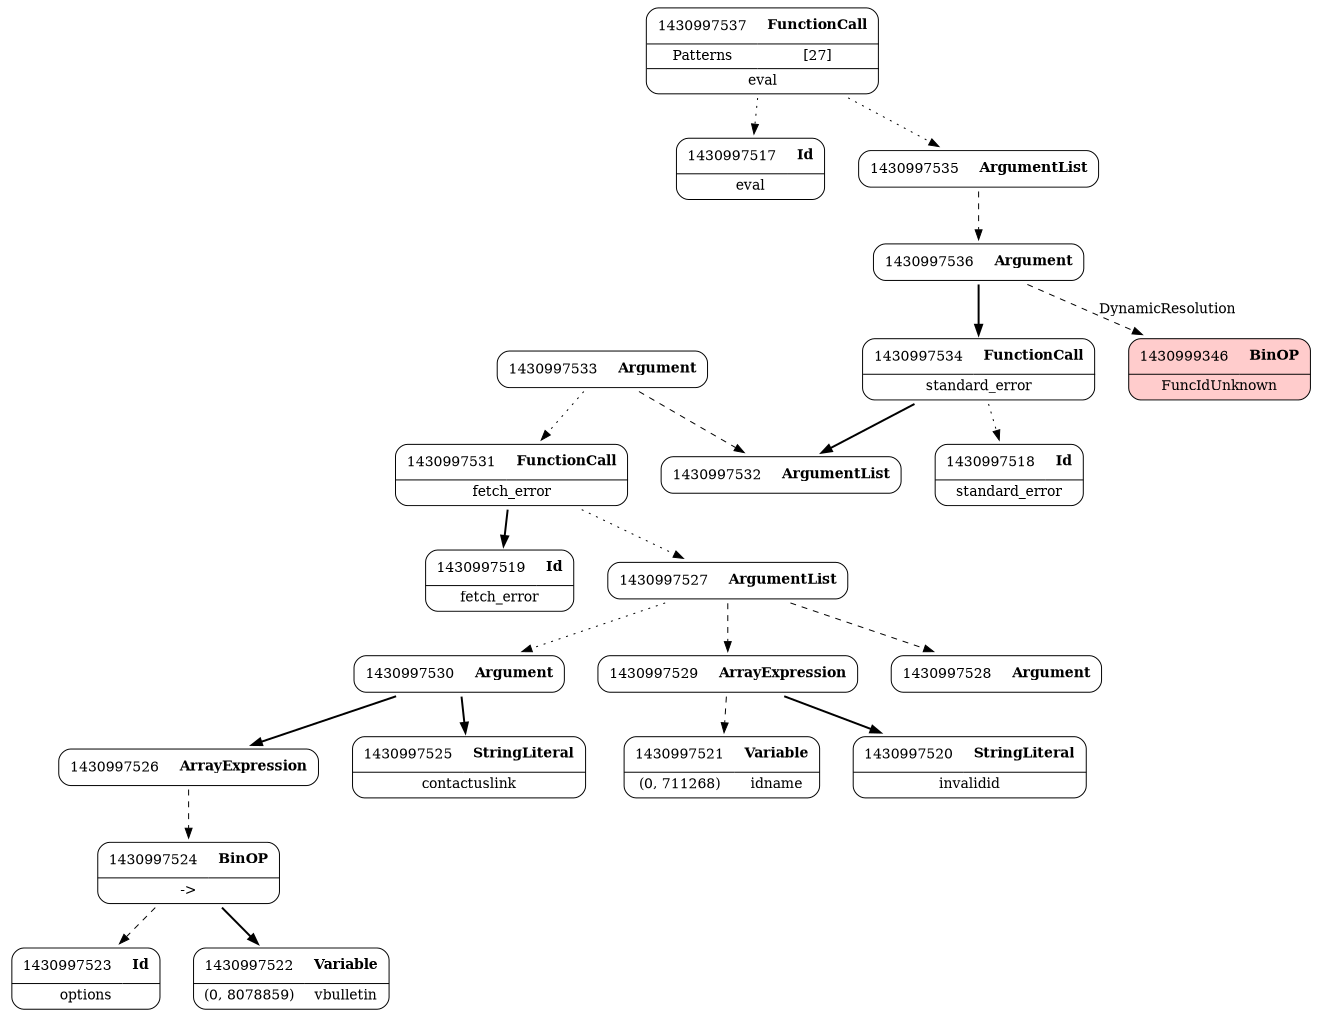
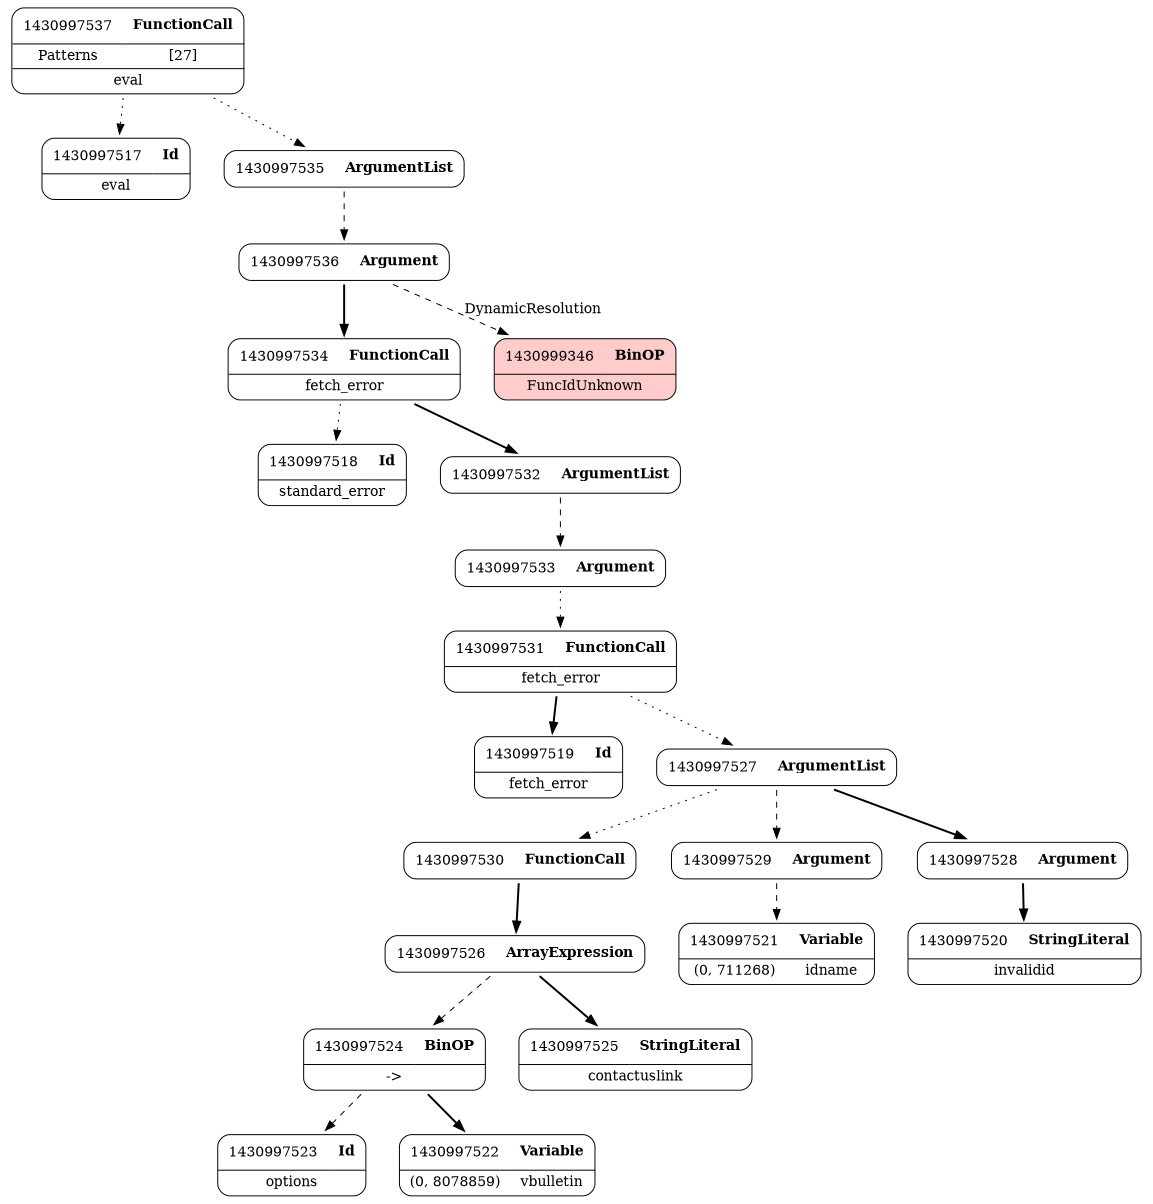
node "1430997534": text "standard_error" -> "fetch_error"
edge "1430997533" -> "1430997532": reversed
edge "1430997527" -> "1430997528": style dashed -> bold
node "1430997530": text "Argument" -> "FunctionCall"
node "1430997529": text "ArrayExpression" -> "Argument"
edge "1430997530" -> "1430997525": now "1430997526" -> "1430997525"
edge "1430997529" -> "1430997520": now "1430997528" -> "1430997520"
